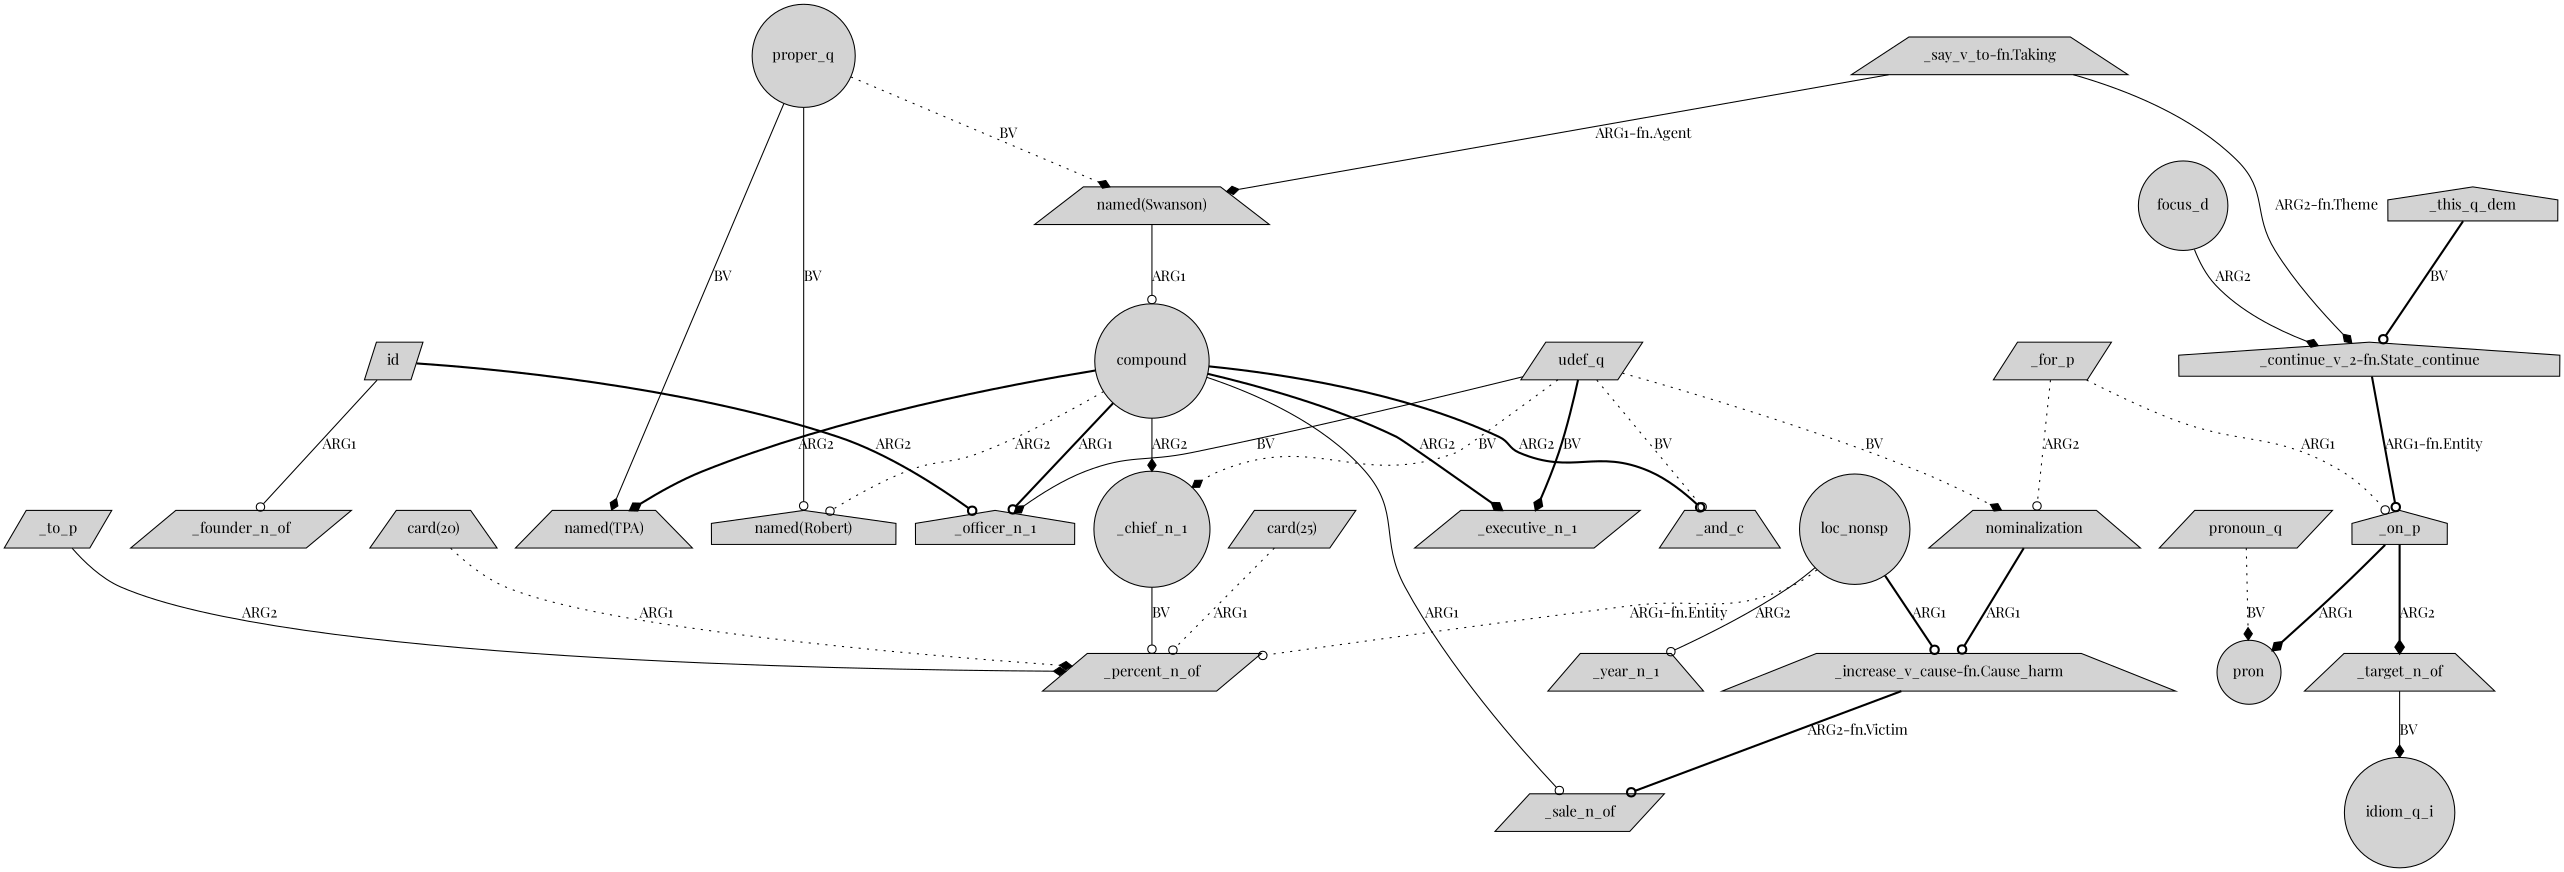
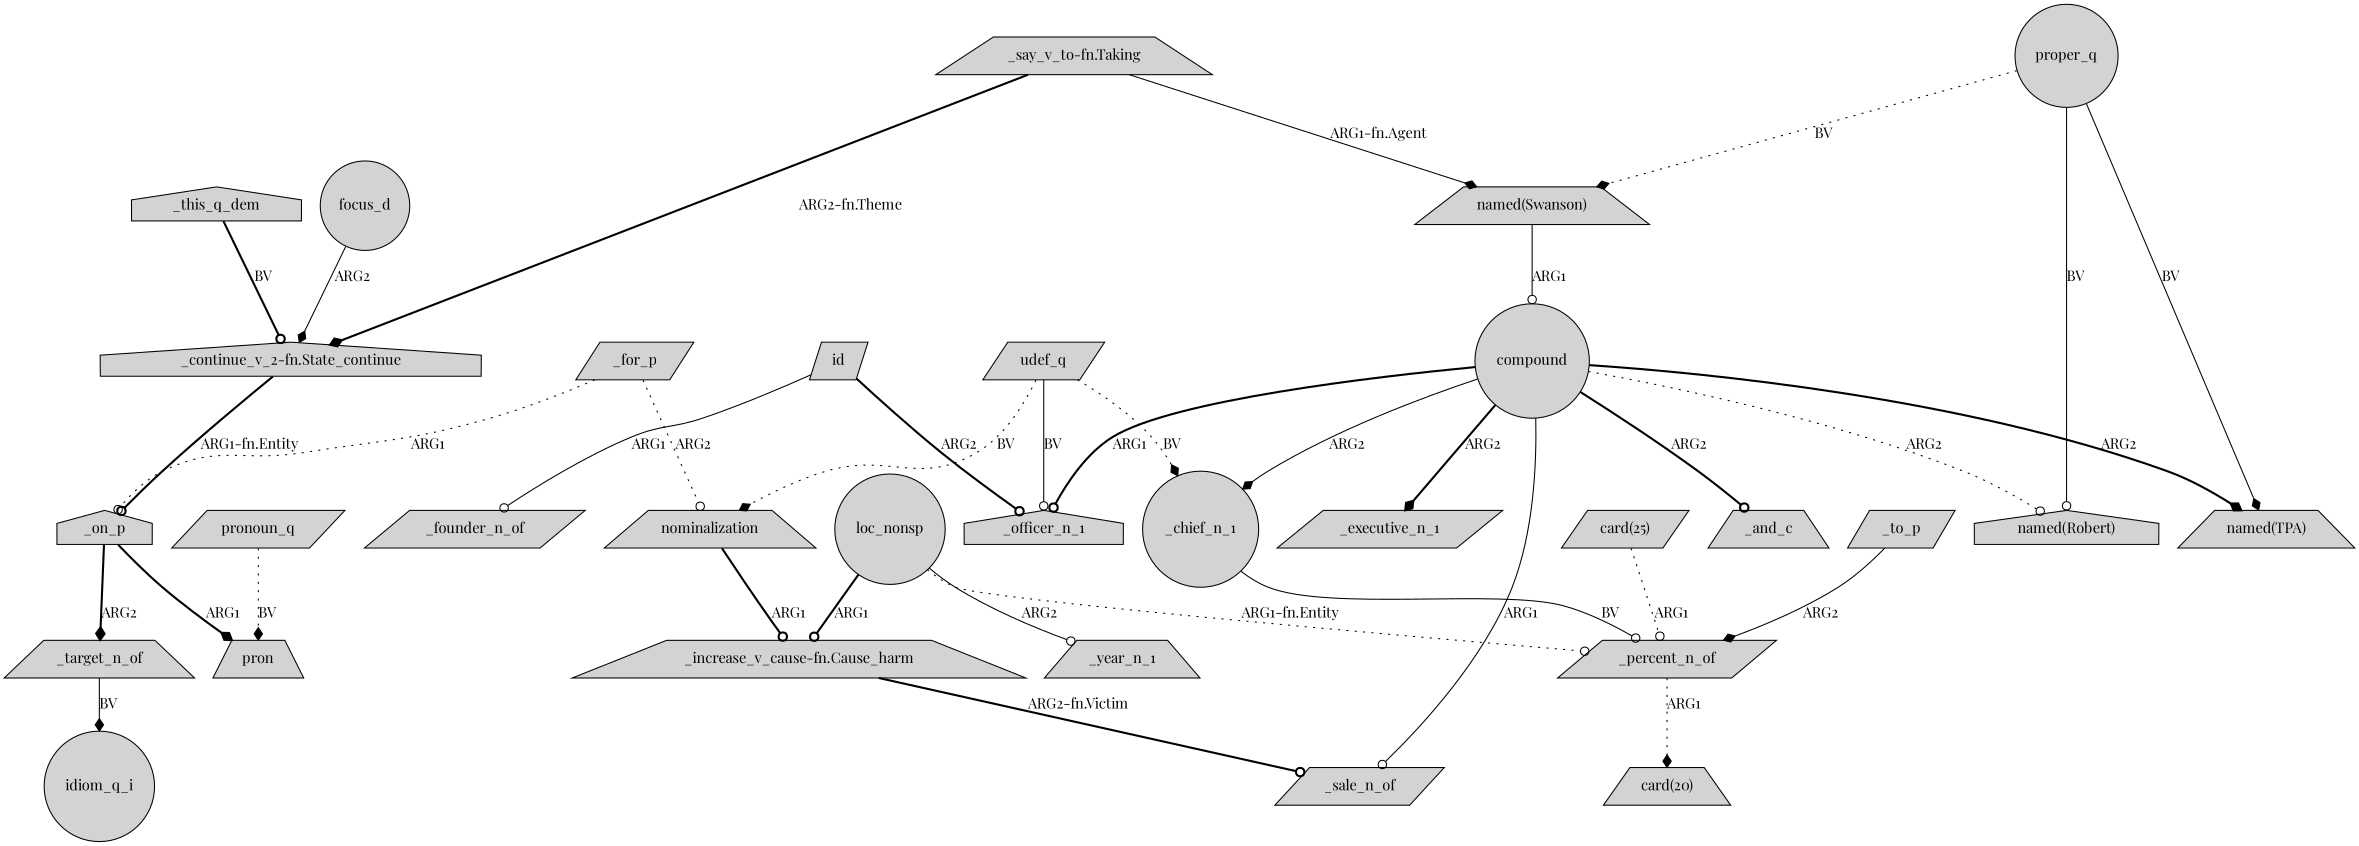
edge "_say_v_to-fn.Taking" -> "_continue_v_2-fn.State_continue": style solid -> bold
edge "udef_q" -> "_officer_n_1": arrowhead diamond -> odot
edge "udef_q" -> "_executive_n_1": removed, label "BV"
edge "udef_q" -> "_and_c": removed, label "BV"
edge "card(20)" -> "_percent_n_of": reversed
node "pron": shape circle -> trapezium
